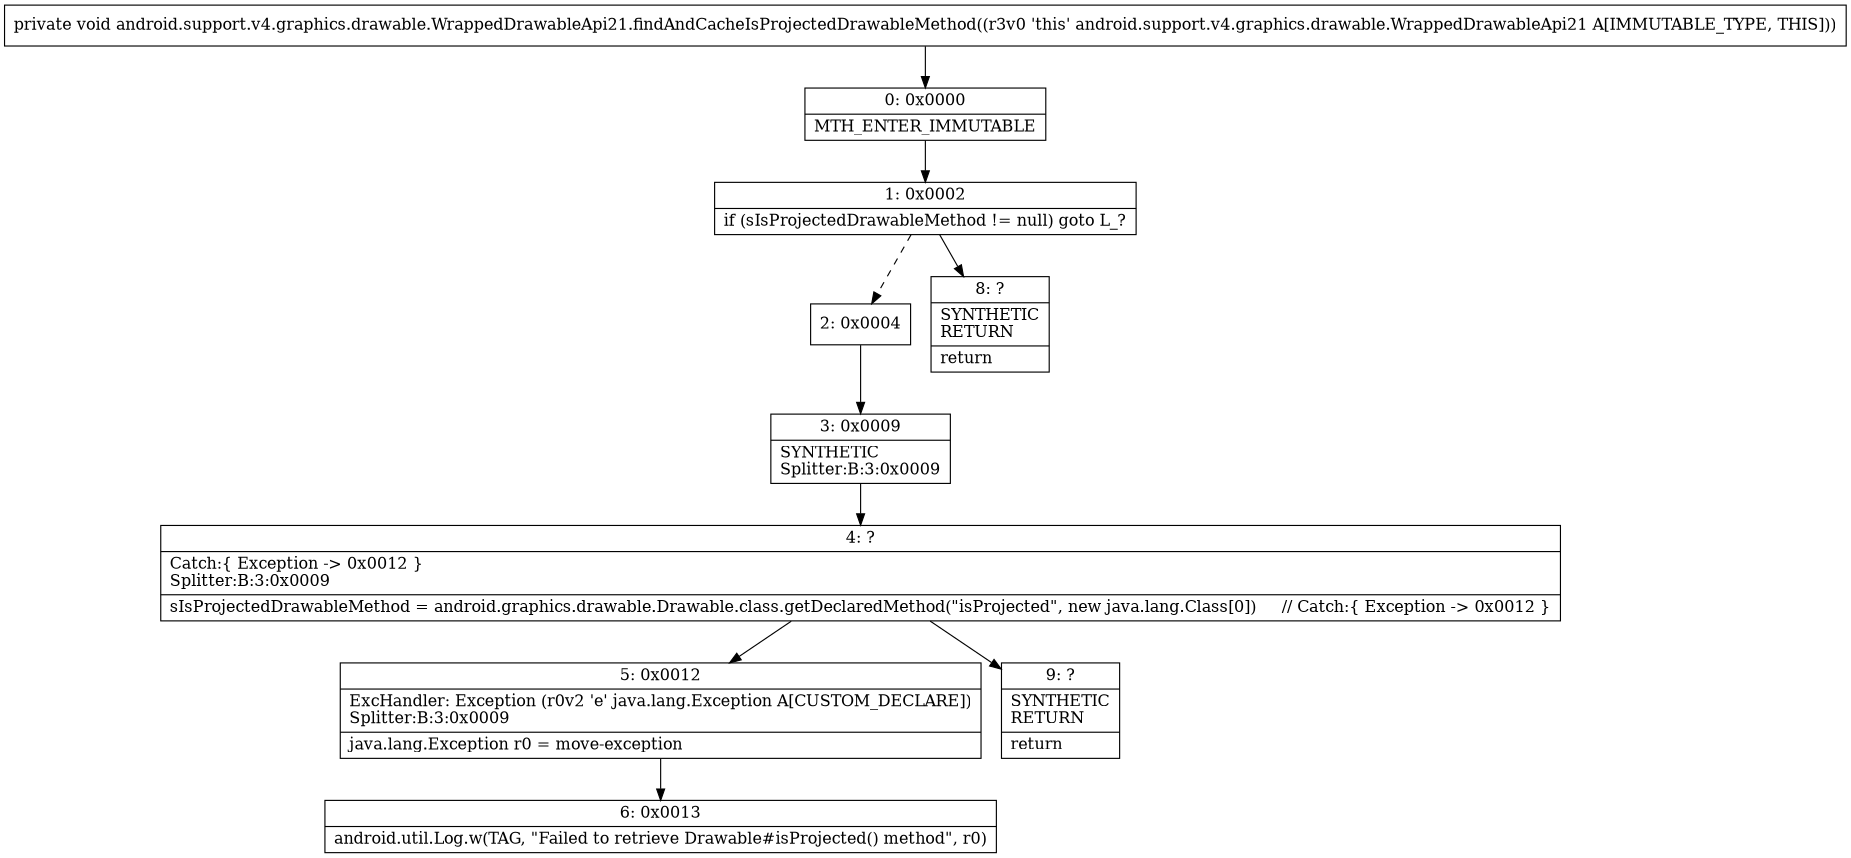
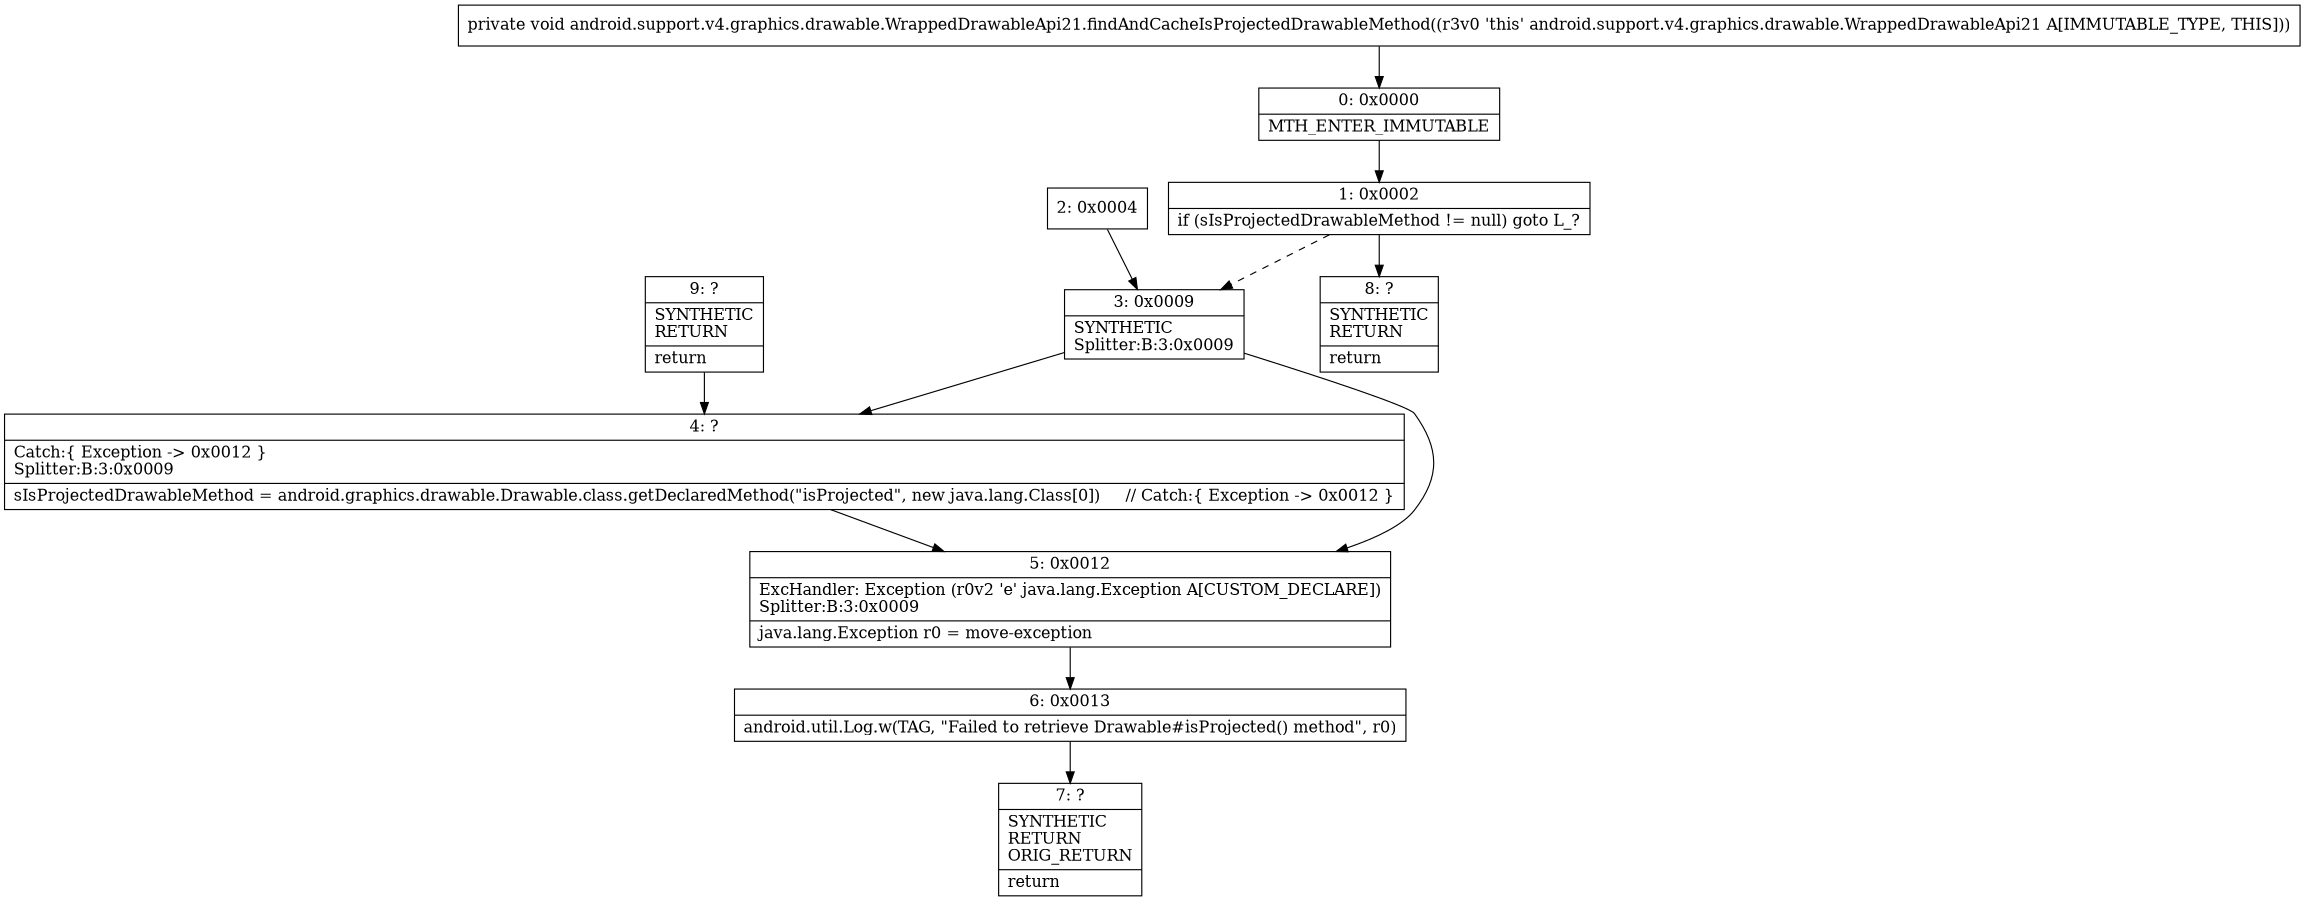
edge "1: 0x0002" -> "2: 0x0004": now "1: 0x0002" -> "3: 0x0009"
edge "3: 0x0009" -> "5: 0x0012": added
edge "4: ?" -> "9: ?": reversed
node "7: ?": added
